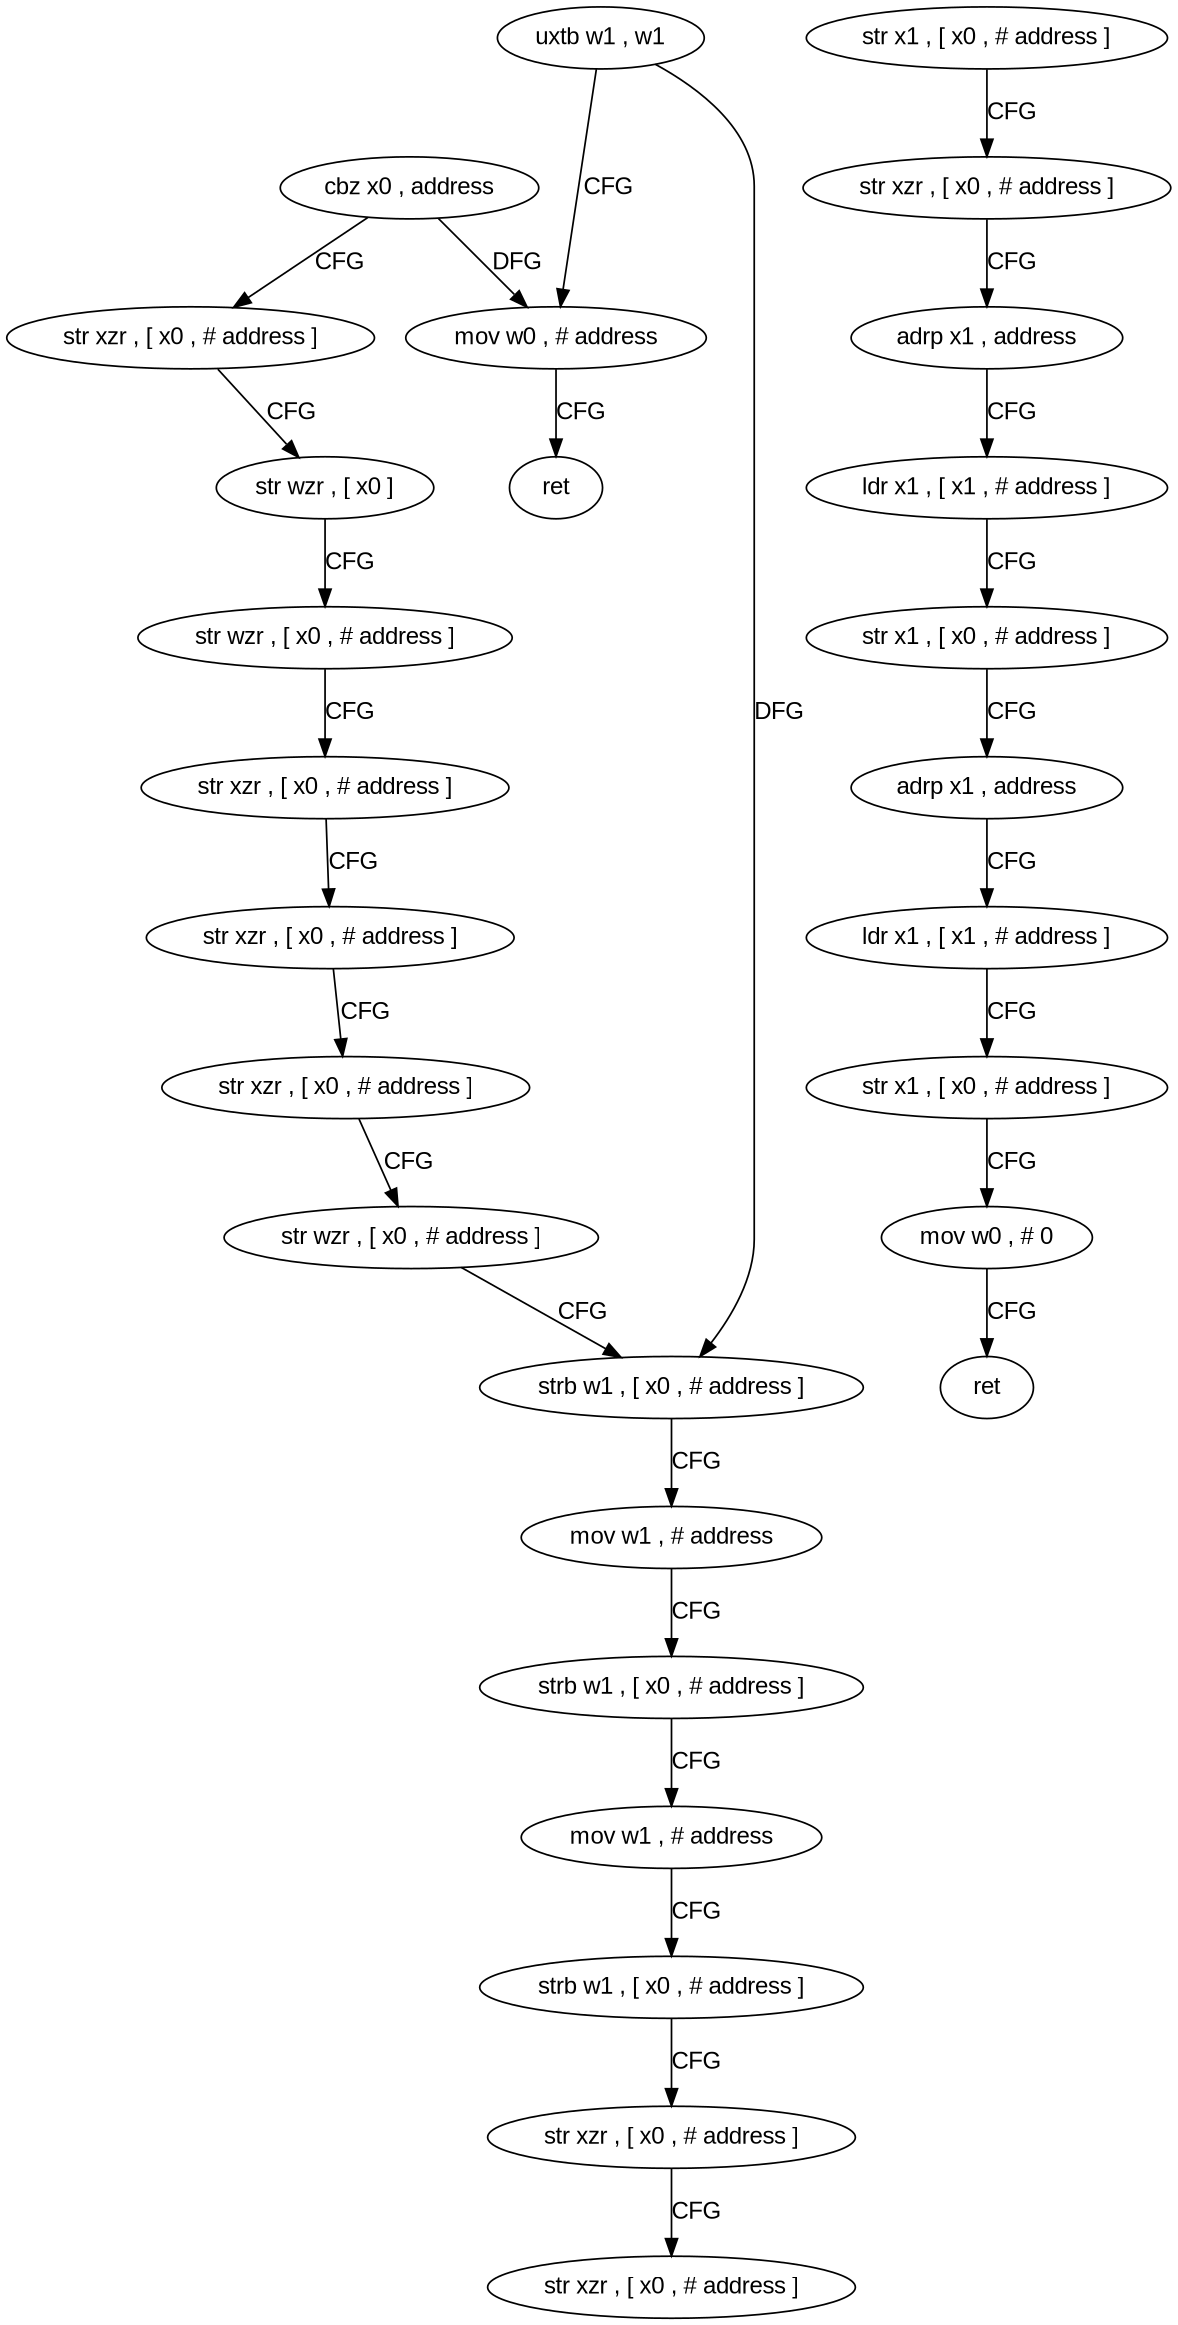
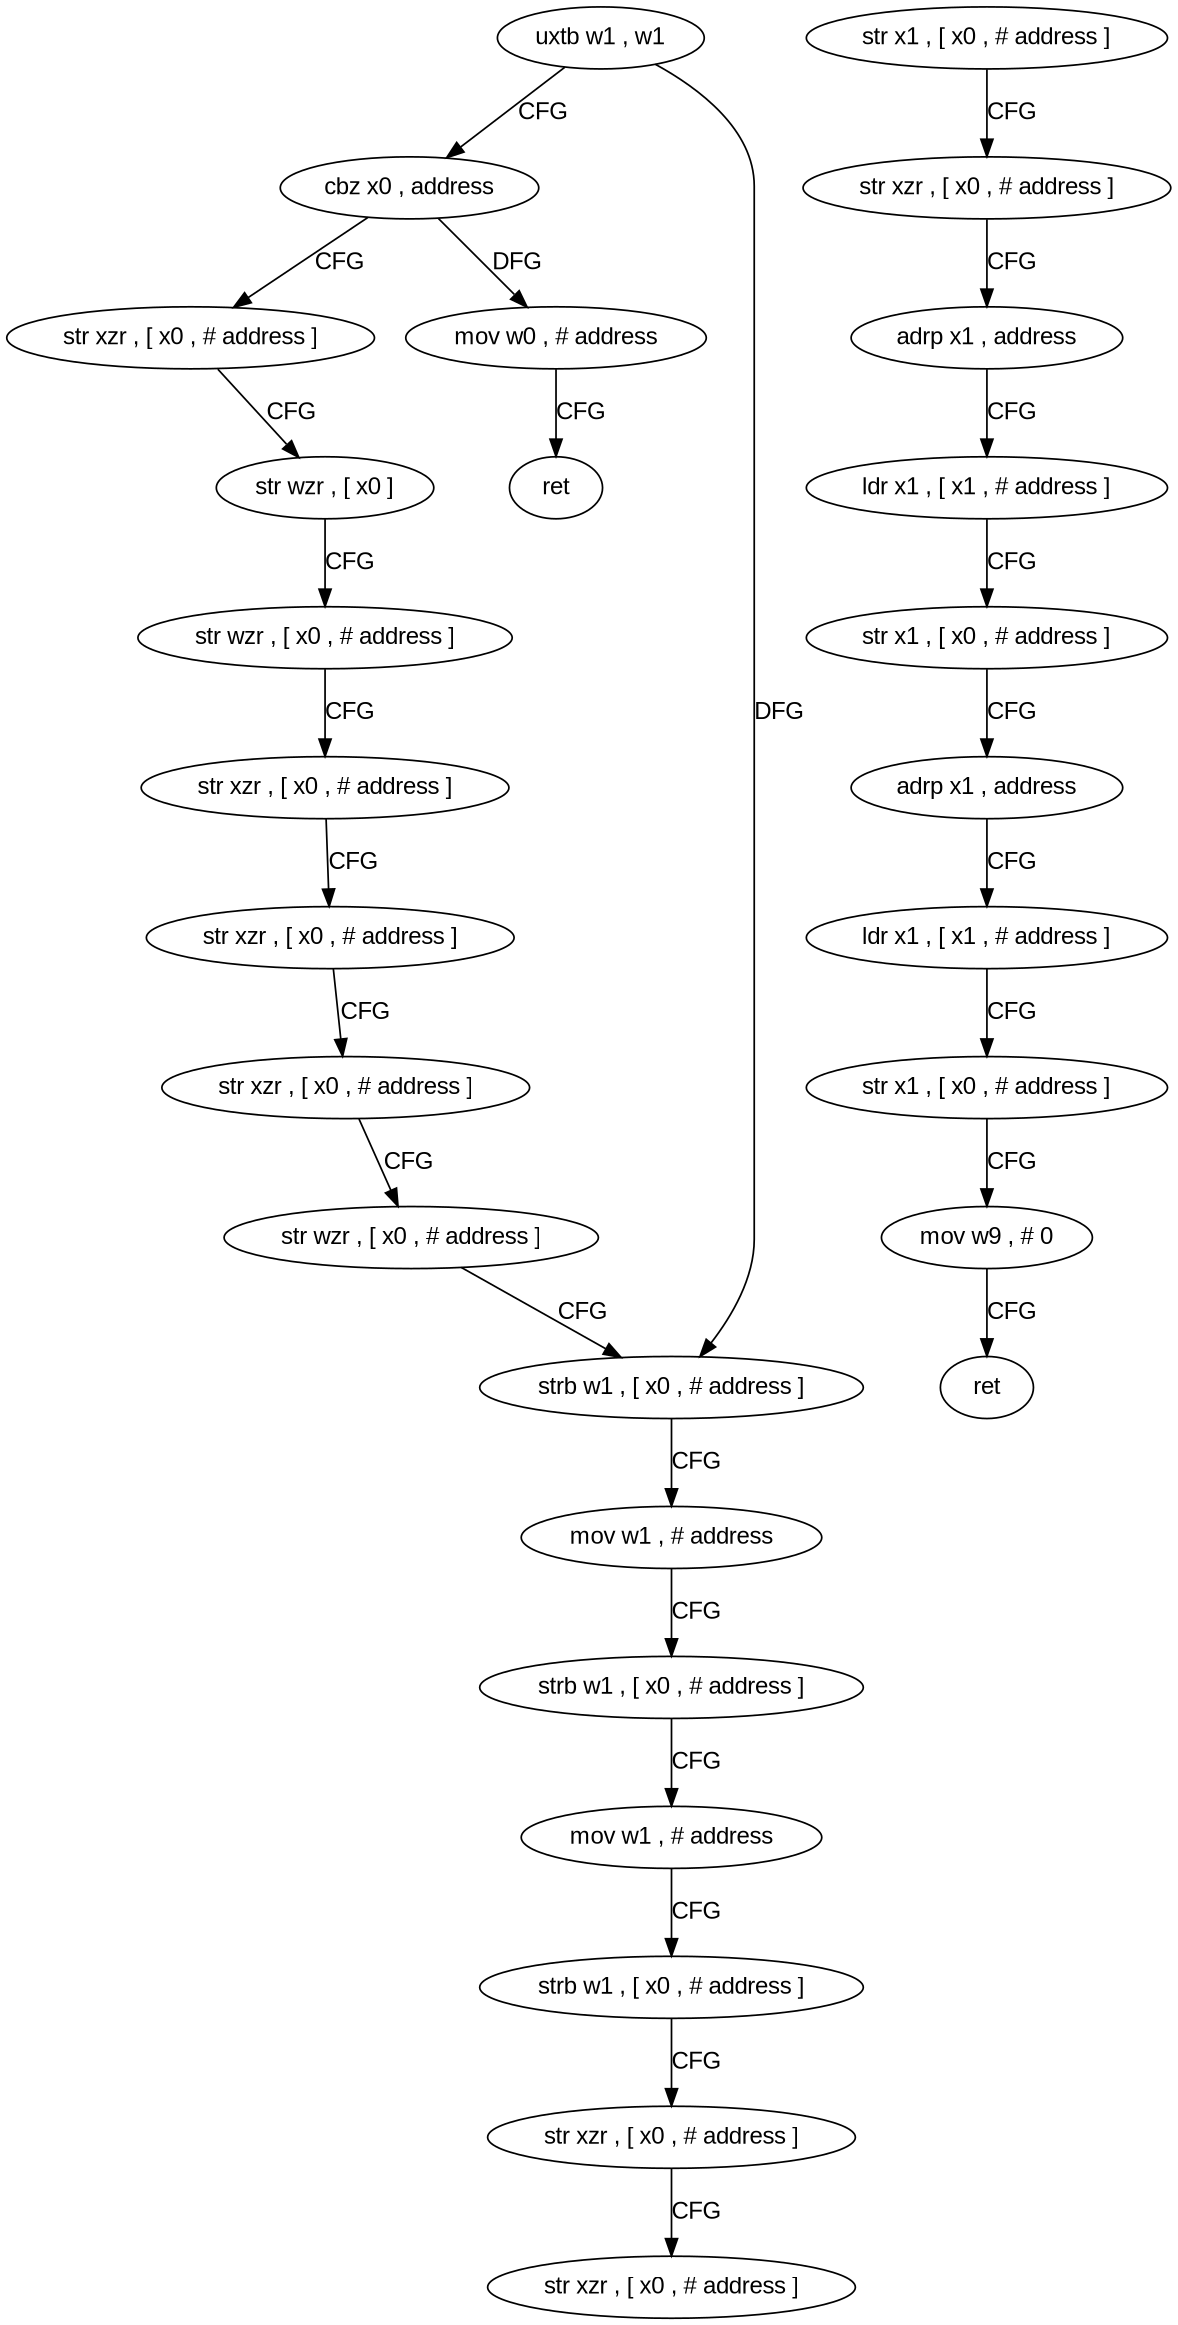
edge "uxtb w1 , w1" -> "mov w0 , # address": now "uxtb w1 , w1" -> "cbz x0 , address"
node "mov w0 , # 0": label "mov w0 , # 0" -> "mov w9 , # 0"
